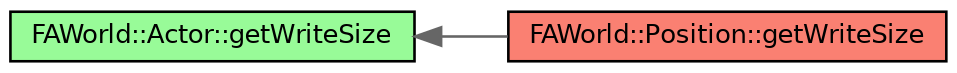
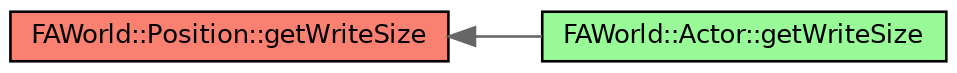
edge "FAWorld::Position::getWriteSize" -> "FAWorld::Actor::getWriteSize": reversed
